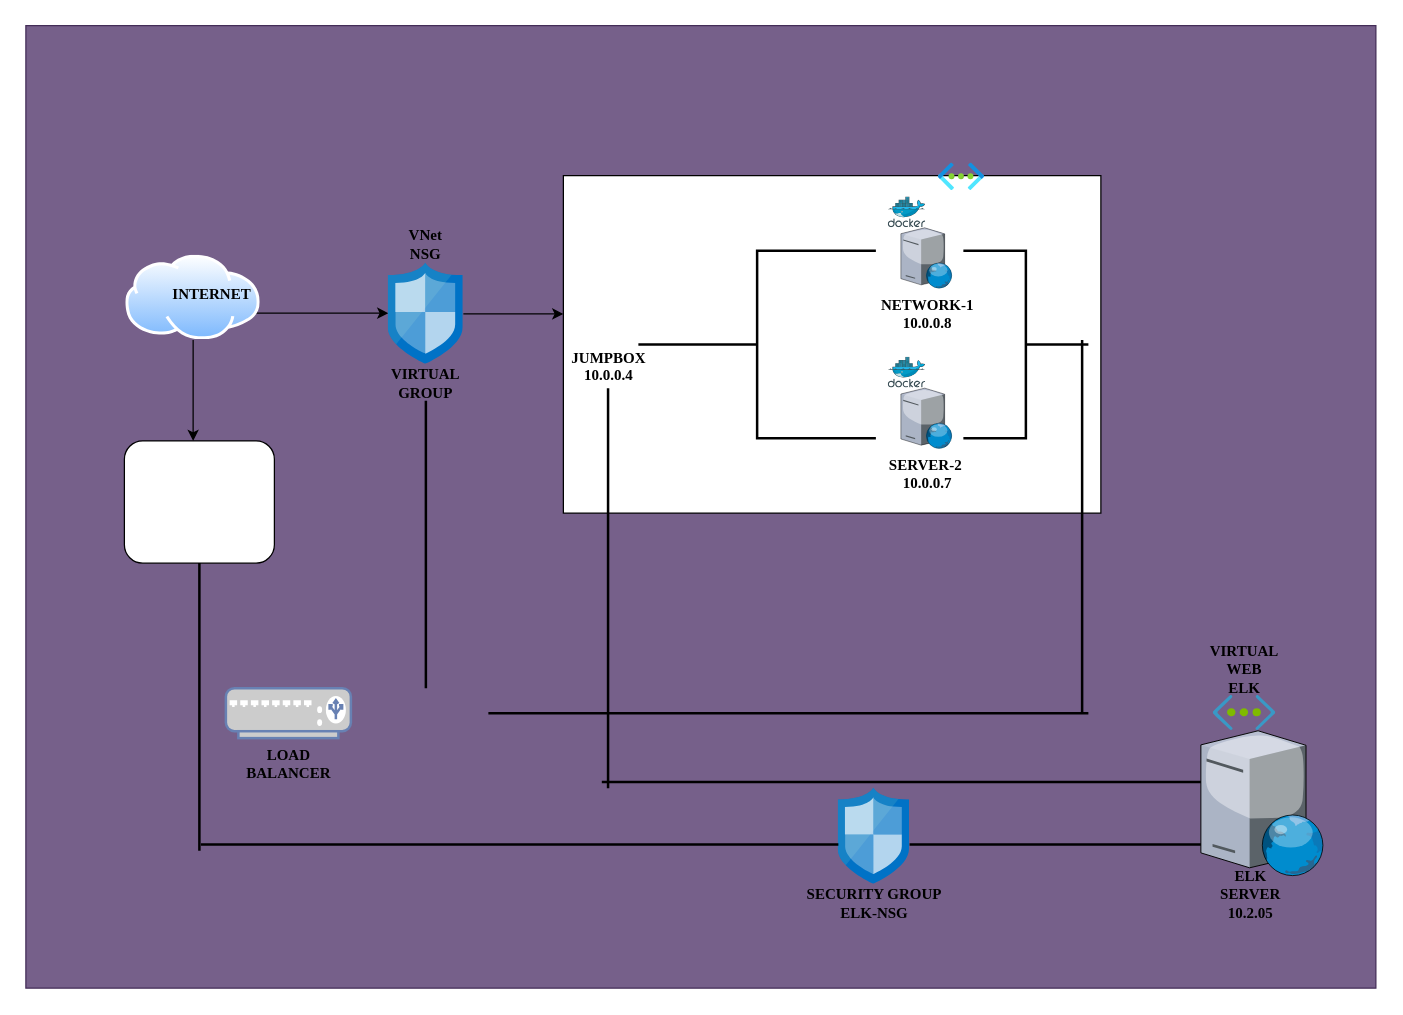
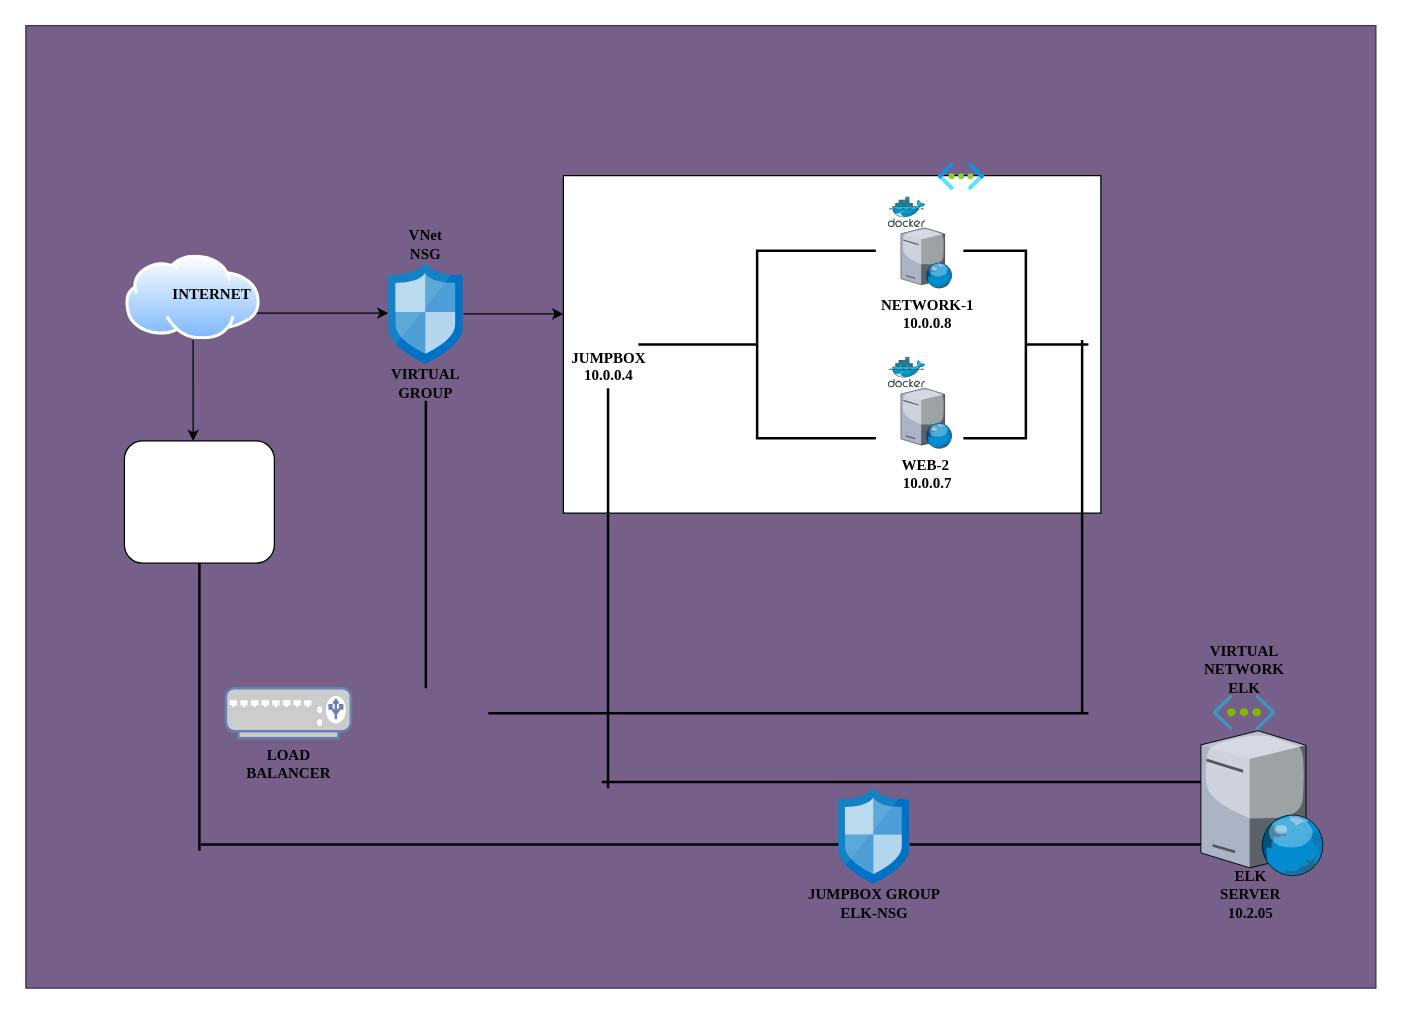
node "SERVER-2 10.0.0.7": label "SERVER-2 10.0.0.7" -> "WEB-2 10.0.0.7"
node "VIRTUAL WEB ELK": label "VIRTUAL WEB ELK" -> "VIRTUAL NETWORK ELK"
node "SECURITY GROUP ELK-NSG": label "SECURITY GROUP ELK-NSG" -> "JUMPBOX GROUP ELK-NSG"
